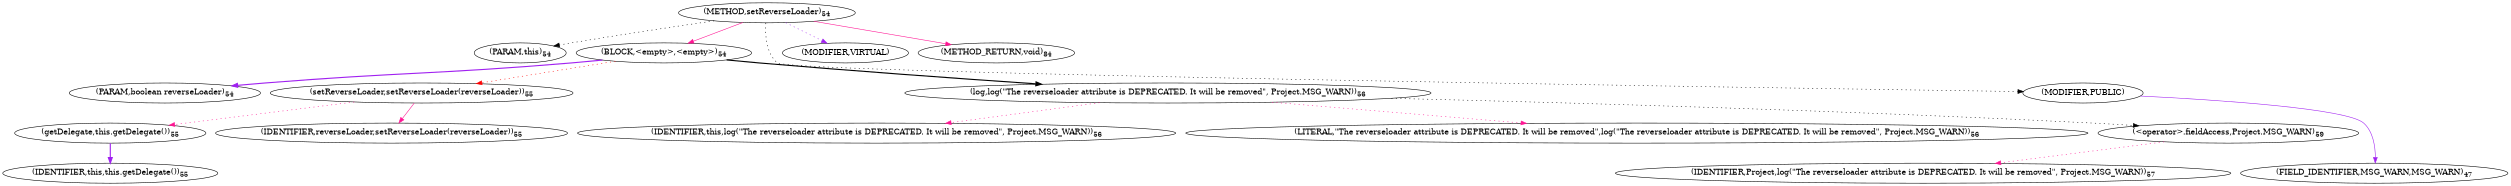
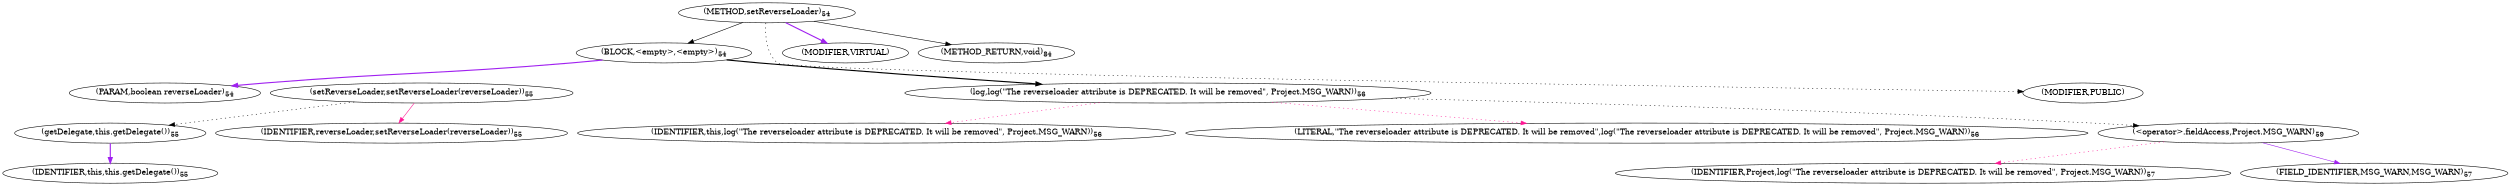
edge "(METHOD,setReverseLoader)" -> "(BLOCK,<empty>,<empty>)": color deeppink -> black
edge "(METHOD,setReverseLoader)" -> "(MODIFIER,VIRTUAL)": style dotted -> bold
edge "(METHOD,setReverseLoader)" -> "(METHOD_RETURN,void)": color deeppink -> black
node "(PARAM,this)": removed
edge "(BLOCK,<empty>,<empty>)" -> "(setReverseLoader,setReverseLoader(reverseLoader))": removed
edge "(MODIFIER,PUBLIC)" -> "(FIELD_IDENTIFIER,MSG_WARN,MSG_WARN)": now "(<operator>.fieldAccess,Project.MSG_WARN)" -> "(FIELD_IDENTIFIER,MSG_WARN,MSG_WARN)"
edge "(setReverseLoader,setReverseLoader(reverseLoader))" -> "(getDelegate,this.getDelegate())": color deeppink -> black
node "(FIELD_IDENTIFIER,MSG_WARN,MSG_WARN)": text "47" -> "57"
